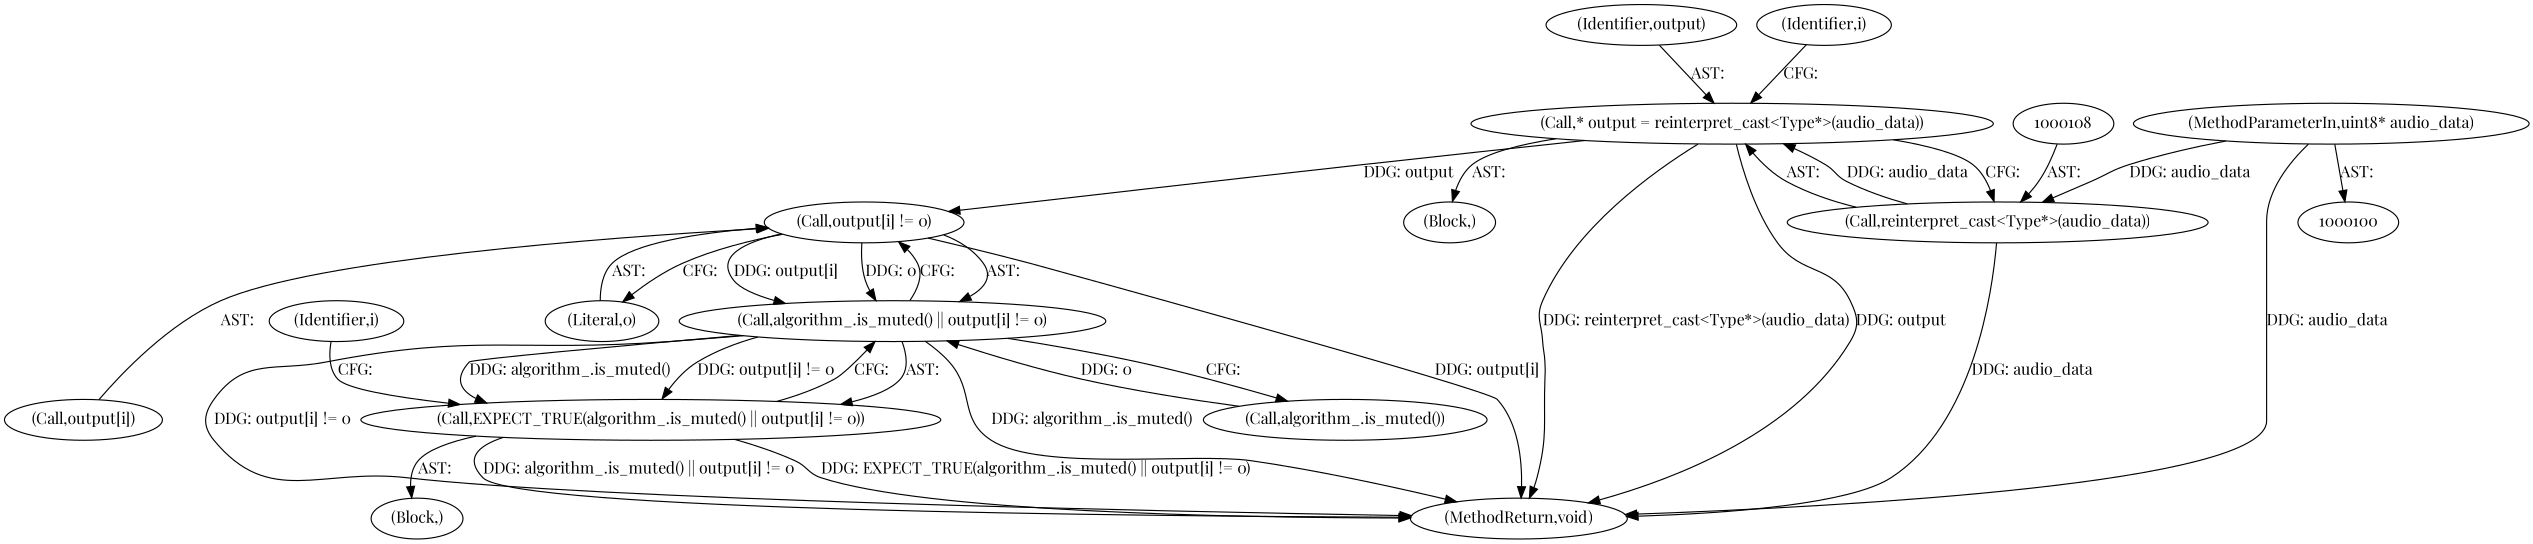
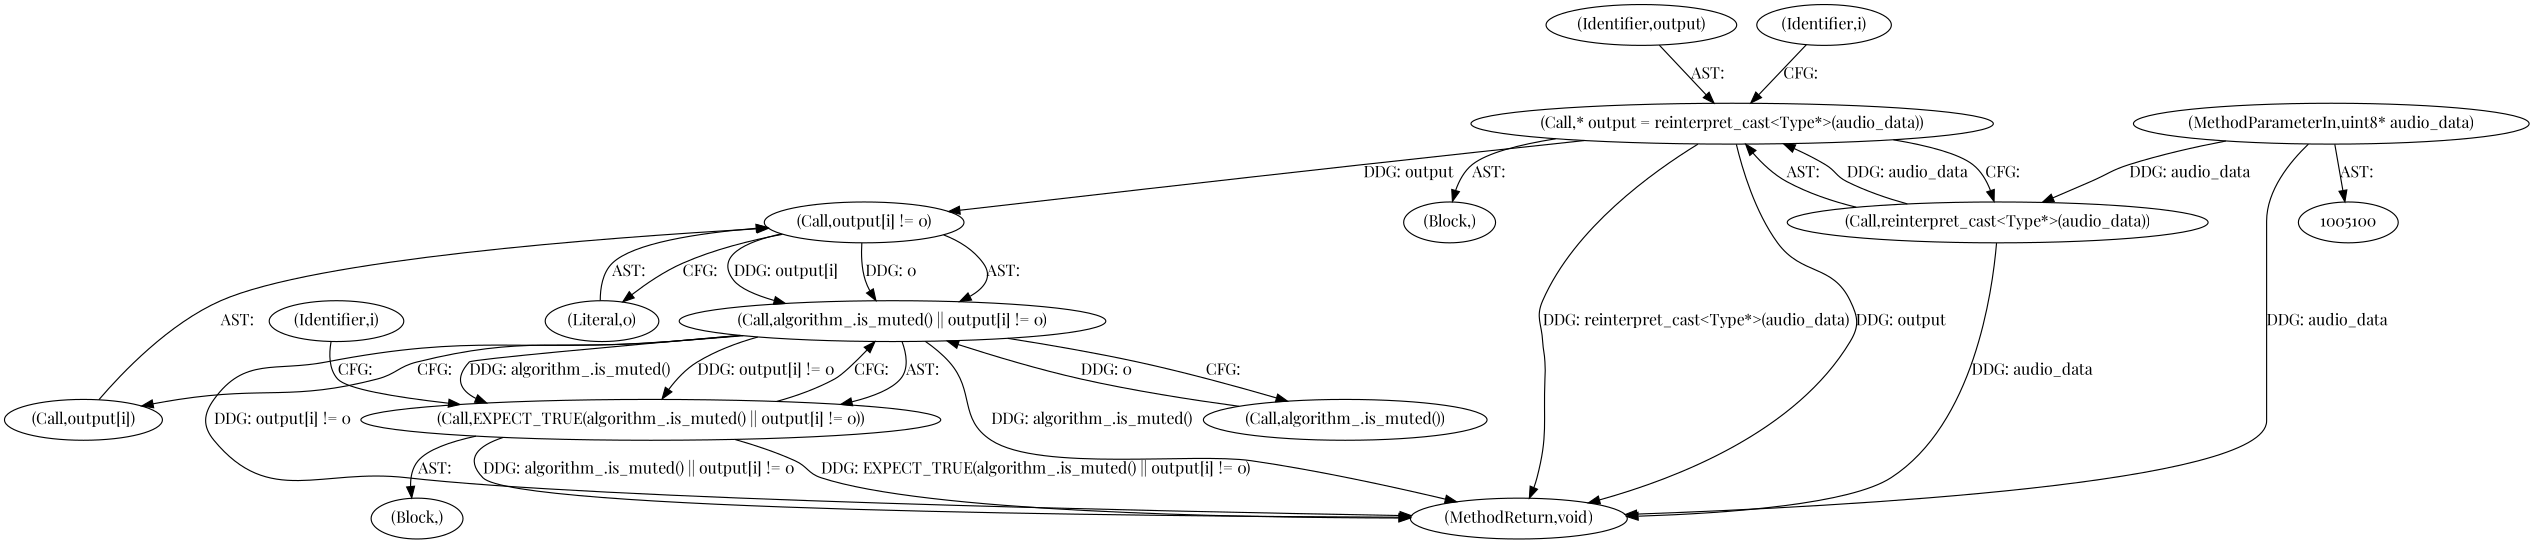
node "1000108": removed
node "1000100": label "1000100" -> "1005100"
edge "(Call,algorithm_.is_muted() || output[i] != 0)" -> "(Call,output[i] != 0)": now "(Call,algorithm_.is_muted() || output[i] != 0)" -> "(Call,output[i])"
edge "(Call,output[i] != 0)" -> "(MethodReturn,void)": removed, label "DDG: output[i]"
